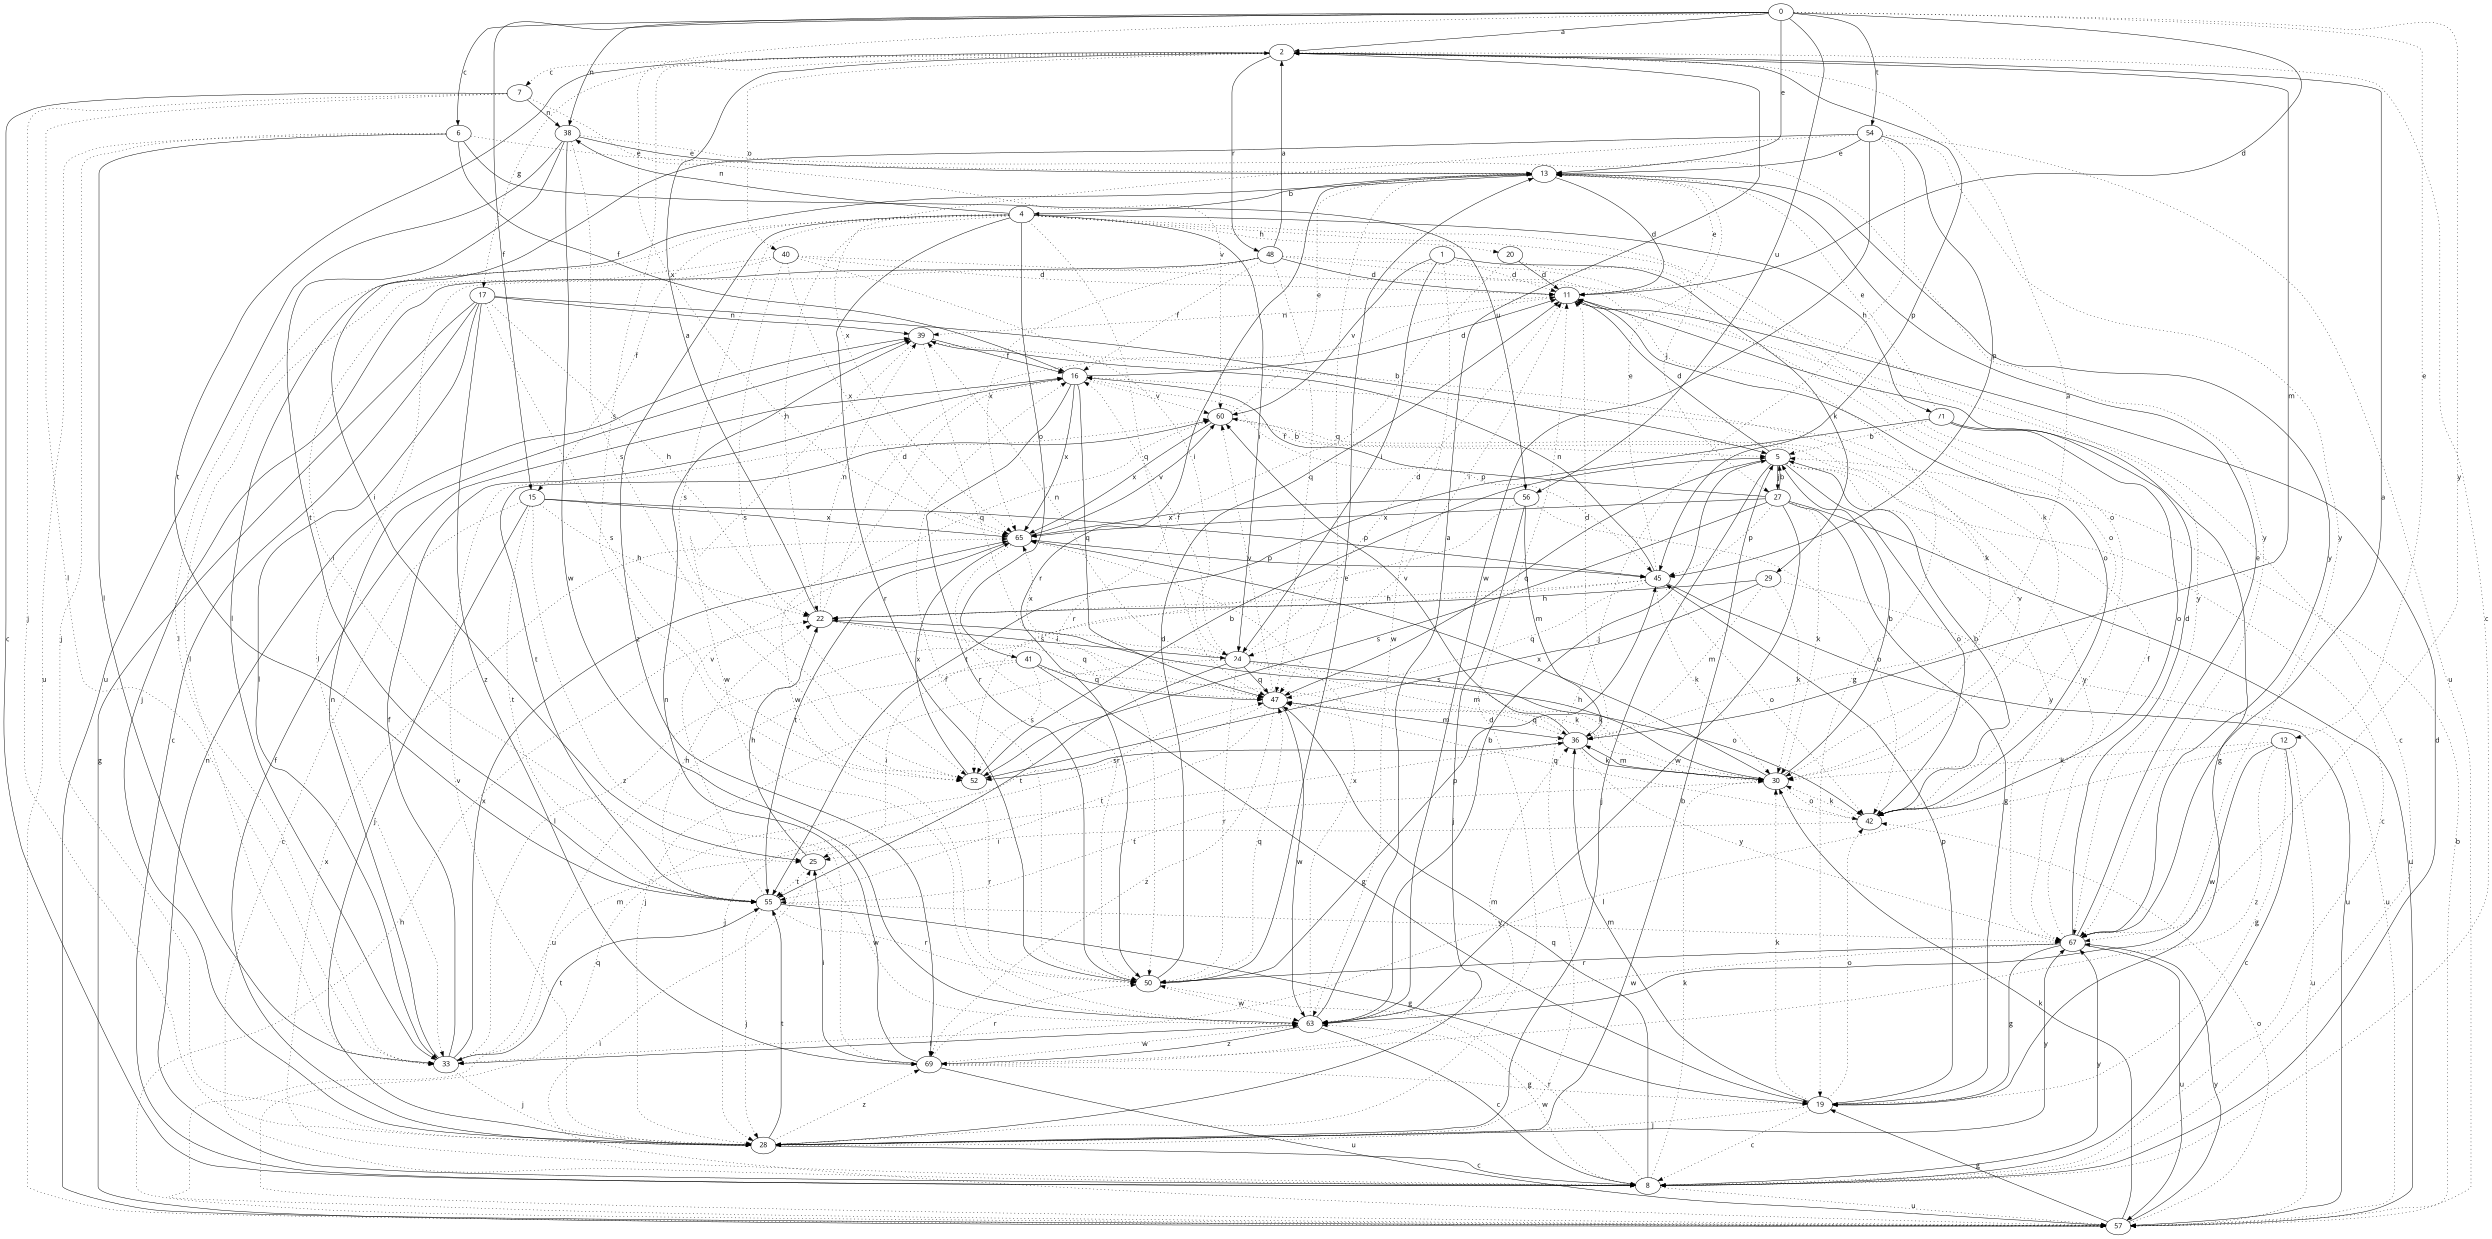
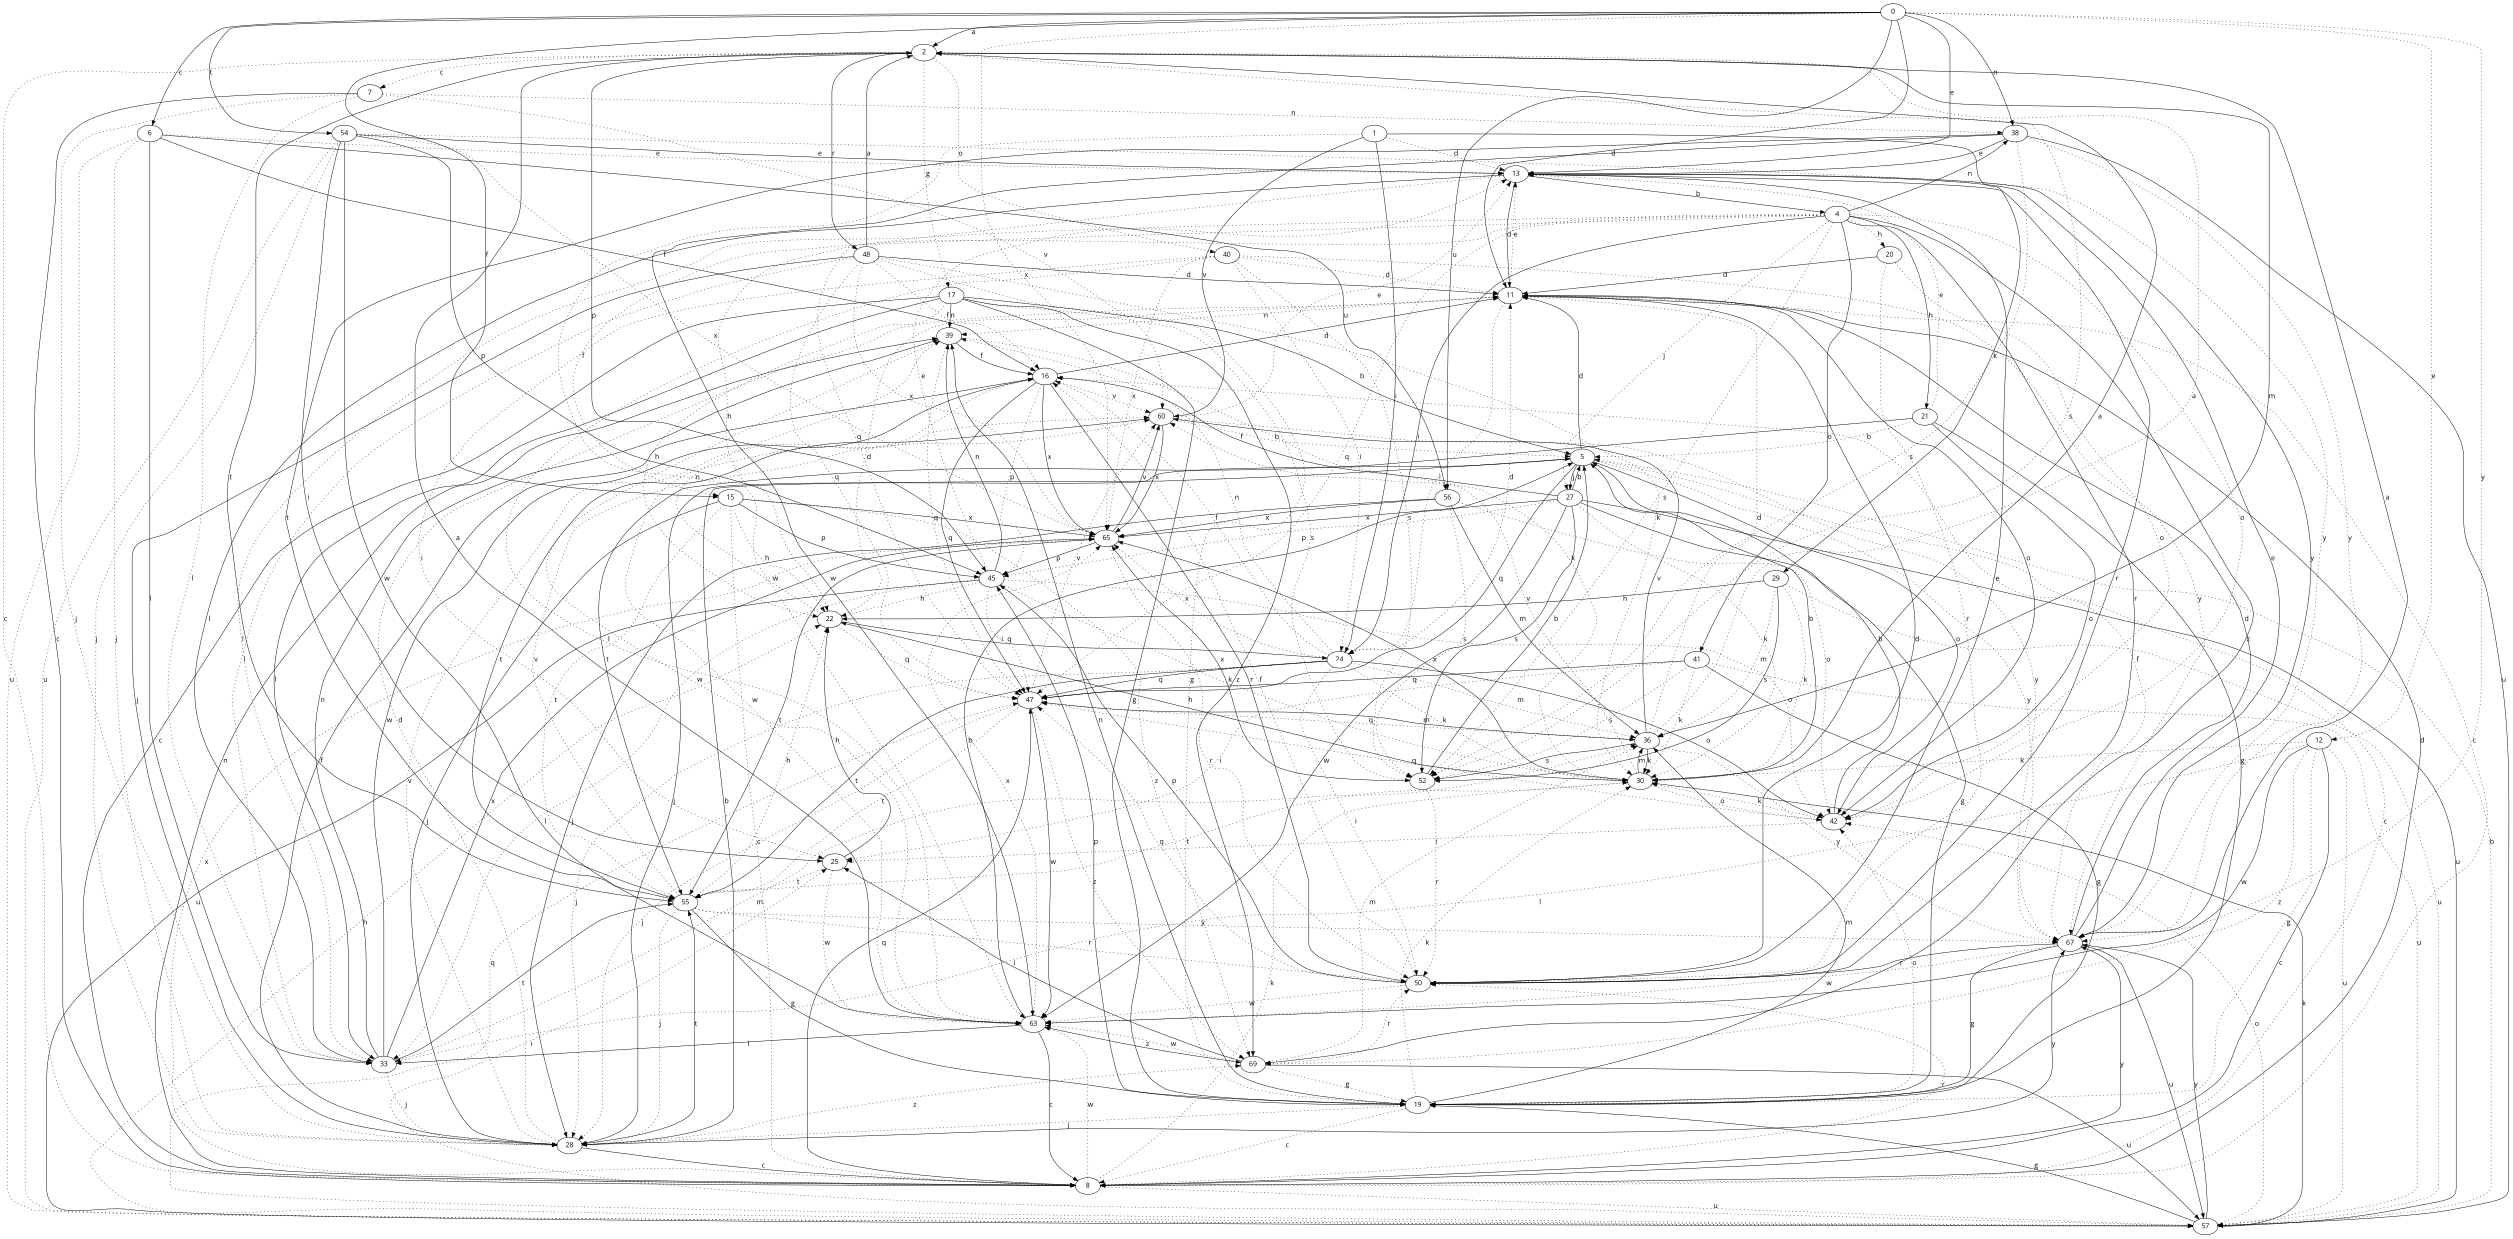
edge "22" -> "2": now "30" -> "2"
edge "7" -> "38": style solid -> dotted
edge "1" -> "11": now "1" -> "13"
node "71": label "71" -> "21"
edge "40" -> "33": now "40" -> "63"
edge "69" -> "39": now "19" -> "39"
edge "33" -> "16": label "f" -> "w"
edge "24" -> "50": label "r" -> "i"
edge "17" -> "57": now "17" -> "19"
